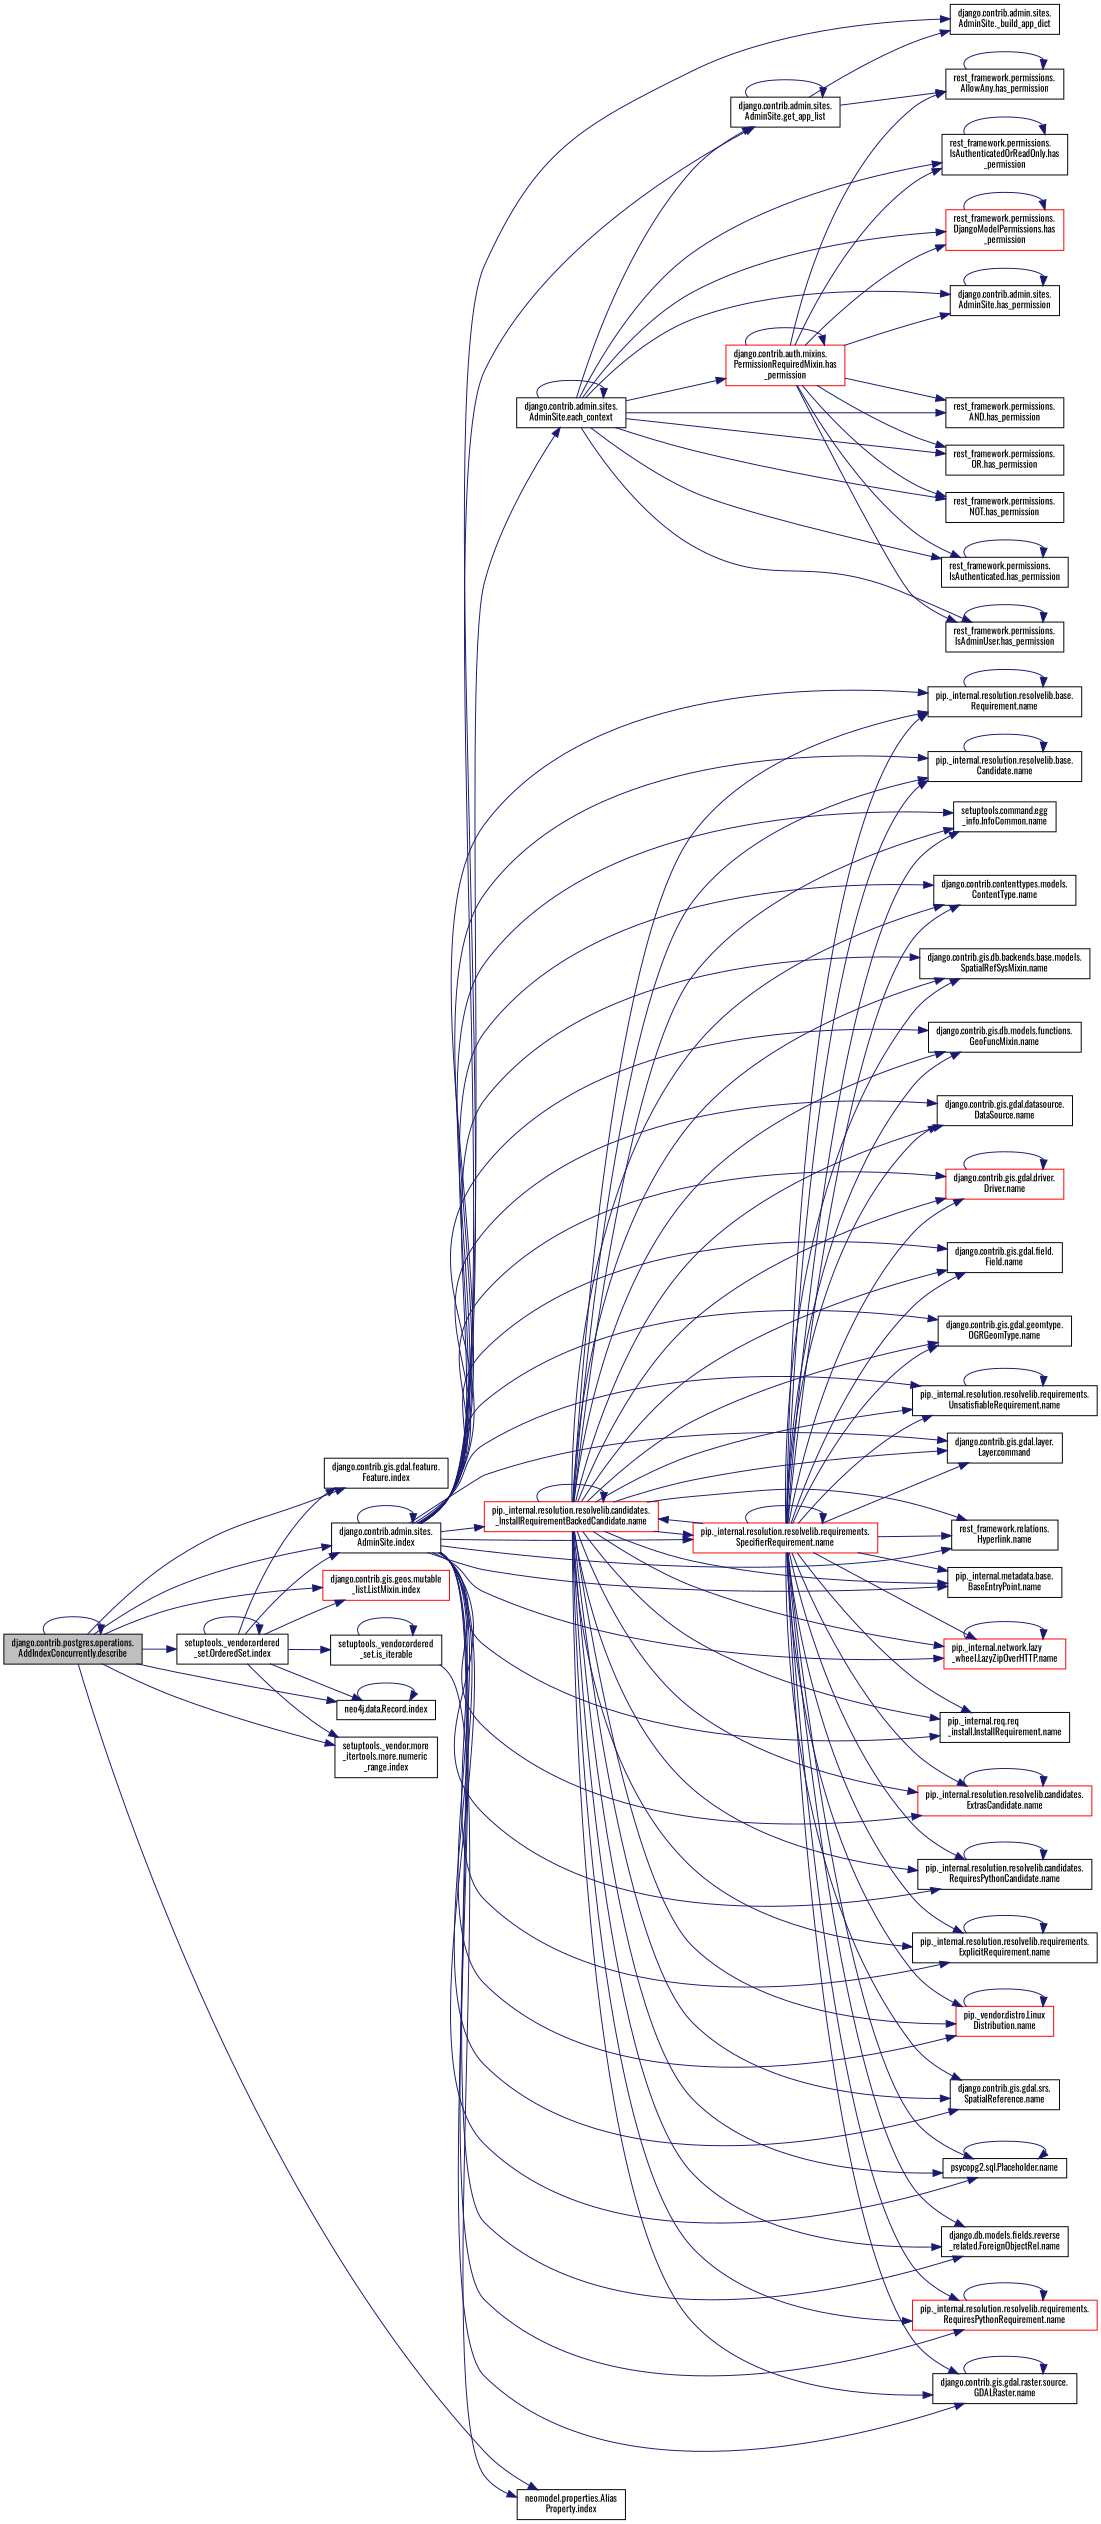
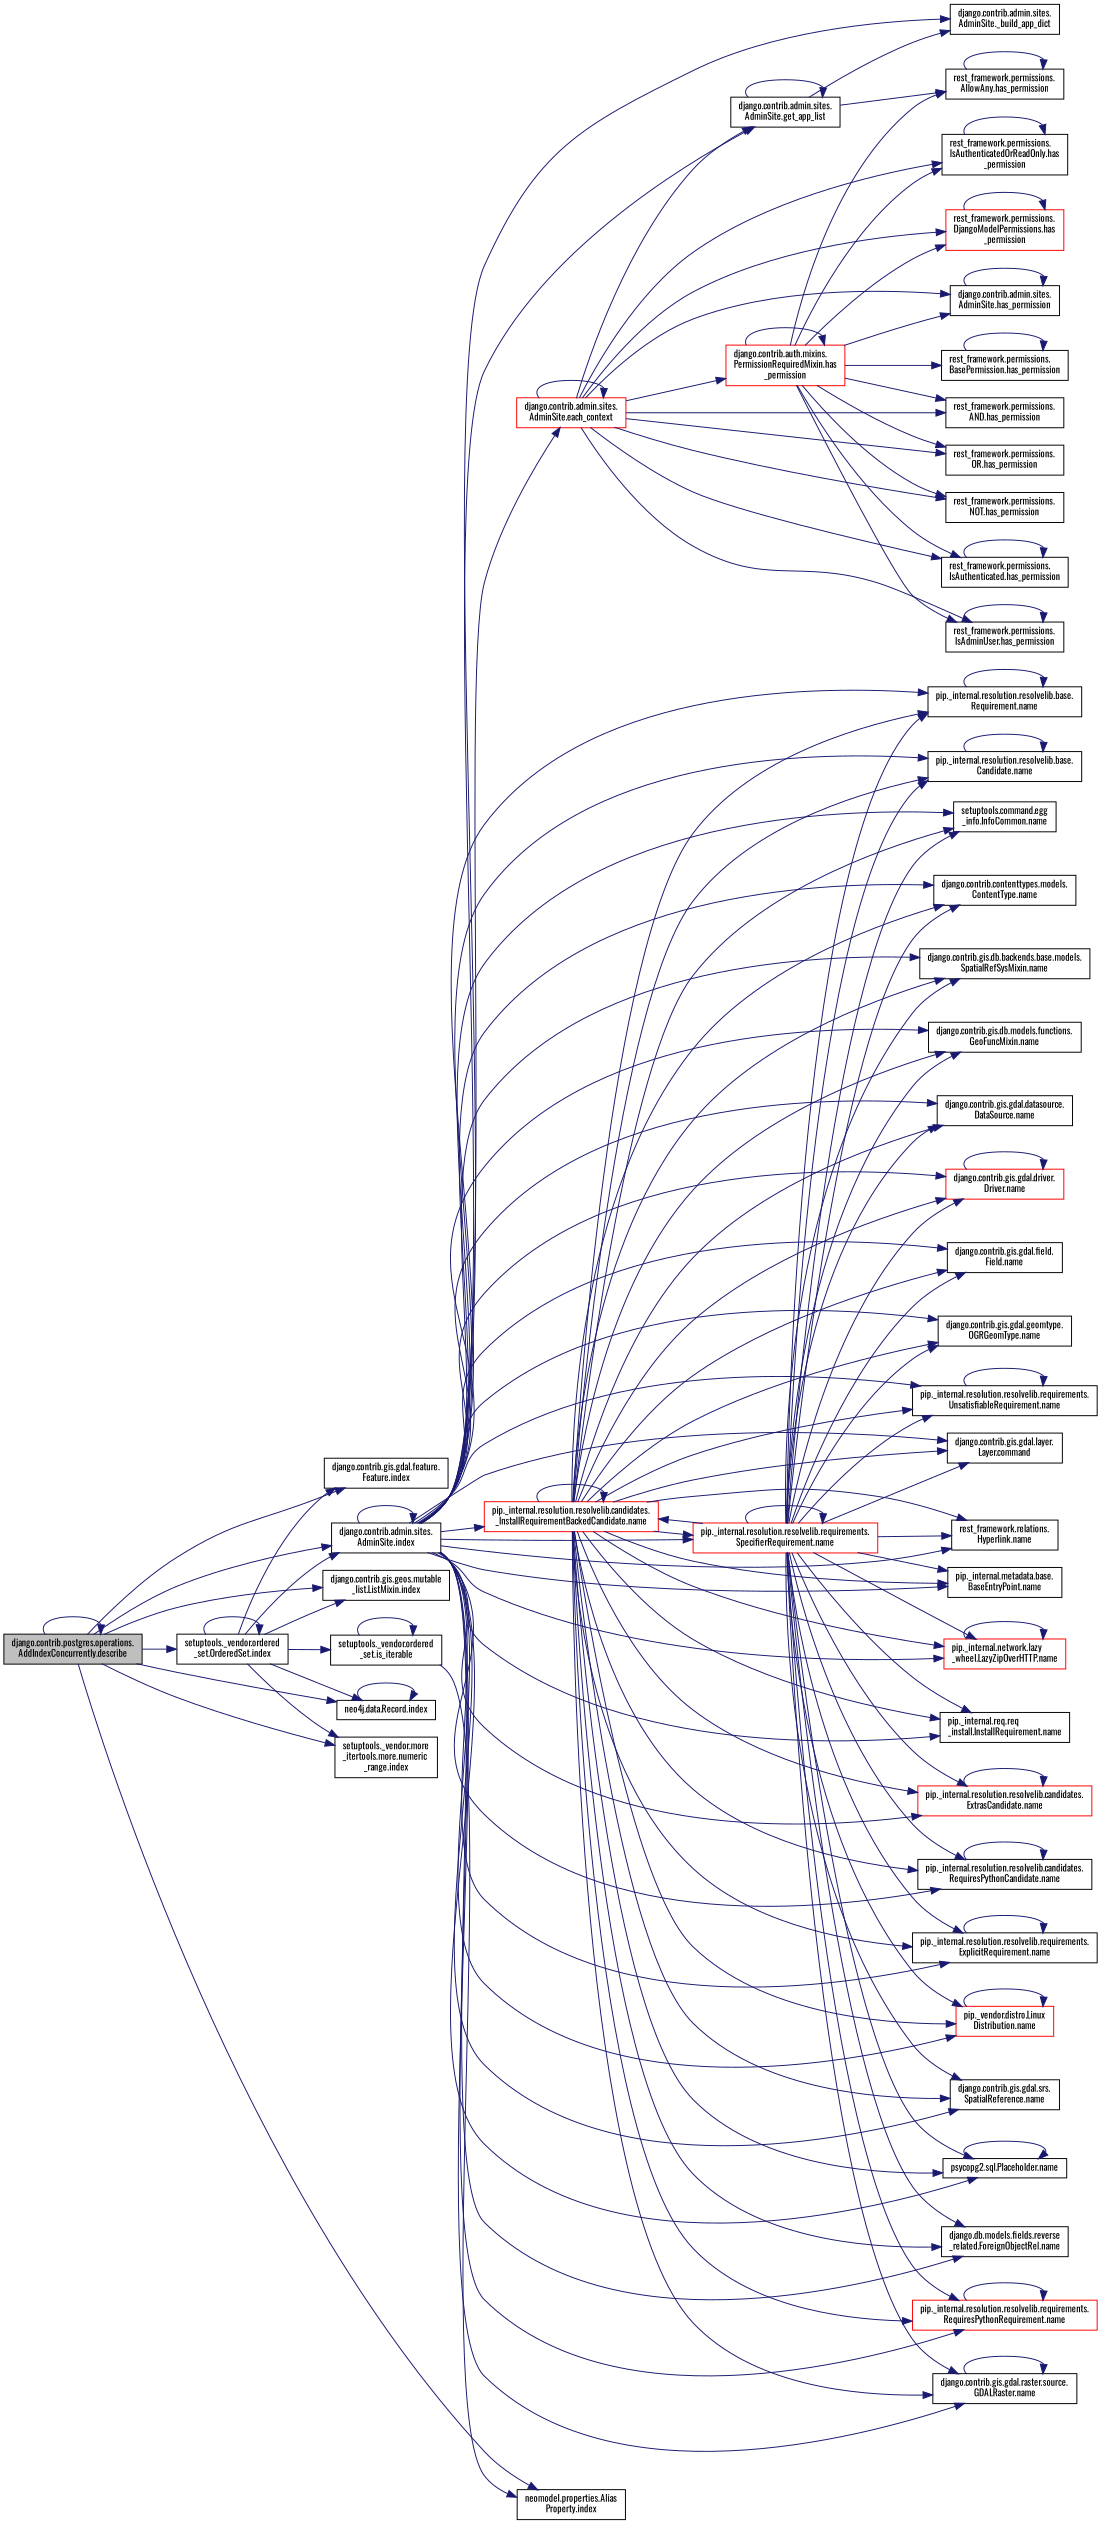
node "rest_framework.permissions. BasePermission.has_permission": added
node "django.contrib.admin.sites. AdminSite.each_context": color black -> red
node "django.contrib.gis.geos.mutable _list.ListMixin.index": color red -> black
